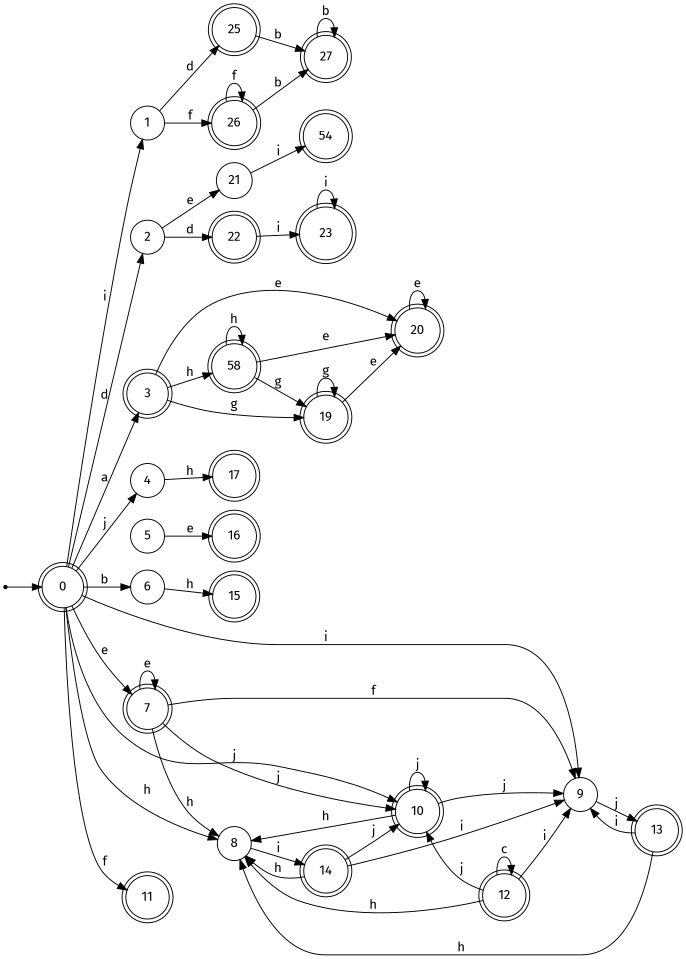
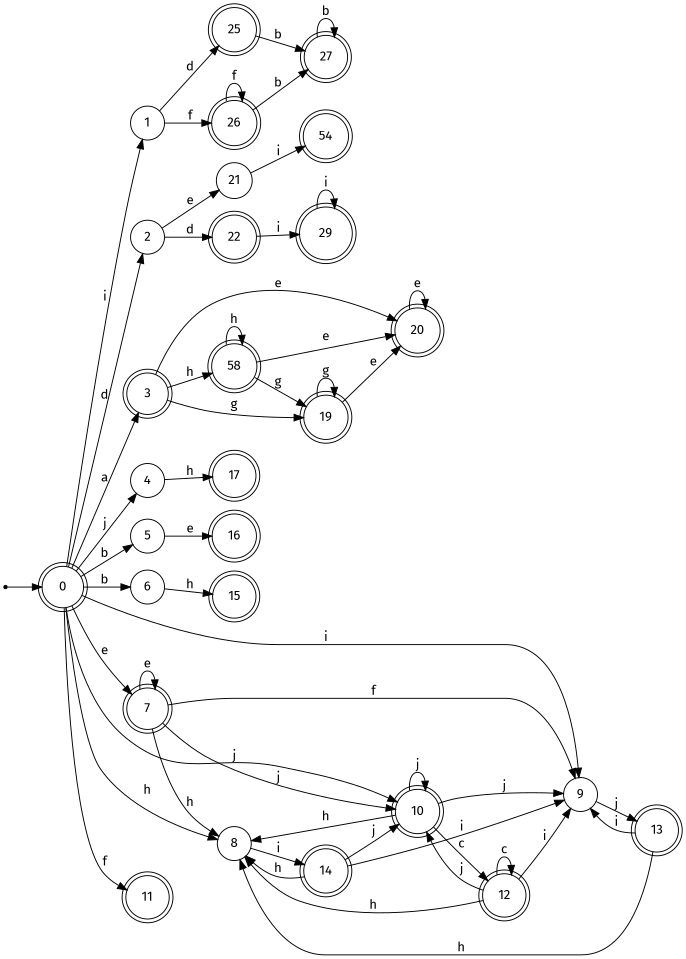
node "23": label "23" -> "29"
edge "0" -> "5": added, label "b"
edge "10" -> "12": added, label "c"
